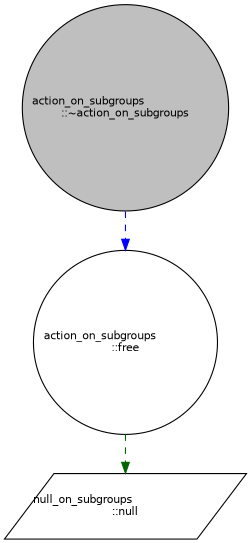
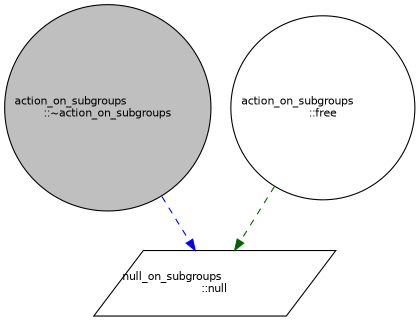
edge "action_on_subgroups ::~action_on_subgroups" -> "action_on_subgroups ::free": now "action_on_subgroups ::~action_on_subgroups" -> "null_on_subgroups ::null"
